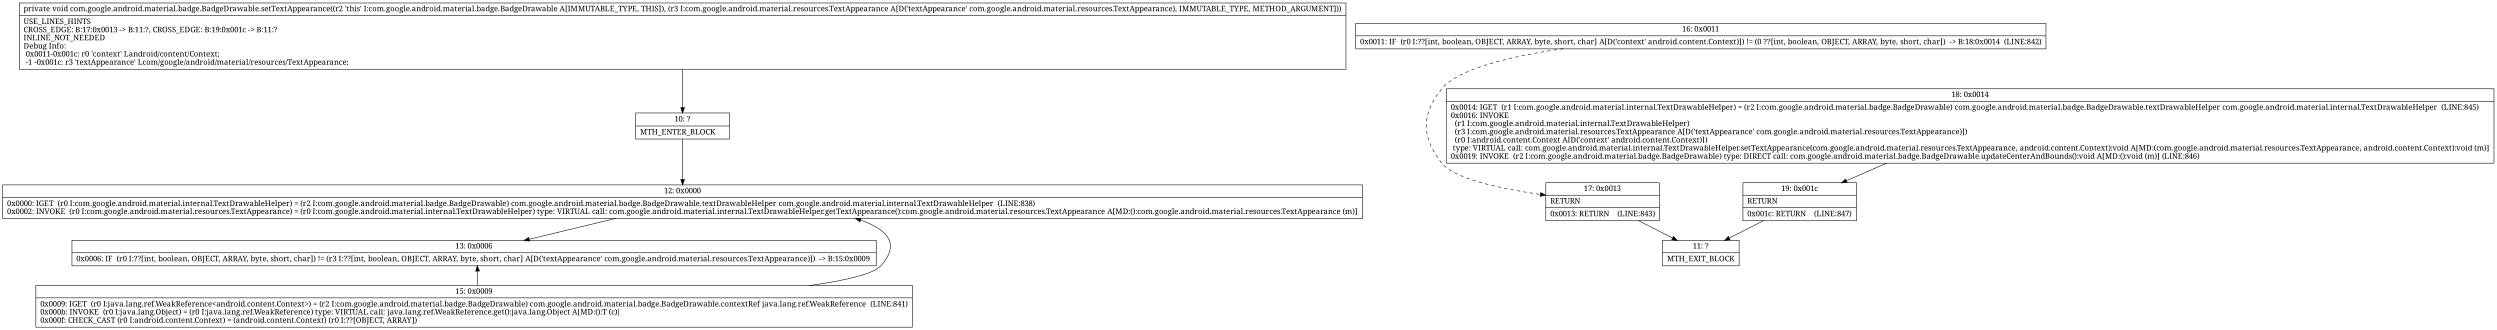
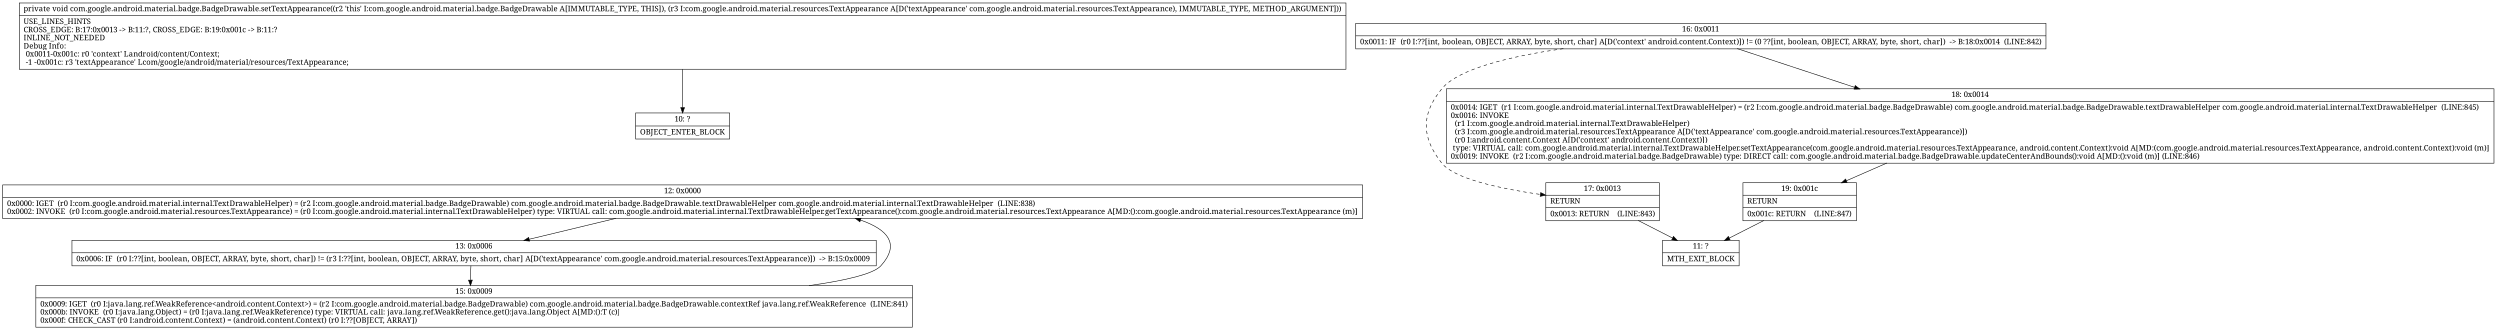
edge "16: 0x0011" -> "18: 0x0014": added
node "10: ?": text "MTH_ENTER_BLOCK" -> "OBJECT_ENTER_BLOCK"
edge "10: ?" -> "12: 0x0000": removed
edge "15: 0x0009" -> "13: 0x0006": reversed
